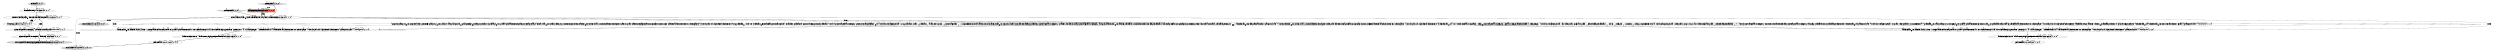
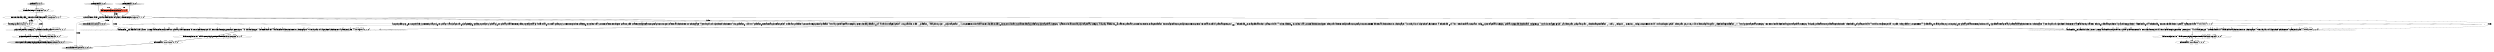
edge "createContents['0', '1', '0']" -> "final Composite parent@@@2@@@['1', '1', '0']": added, label "true"
